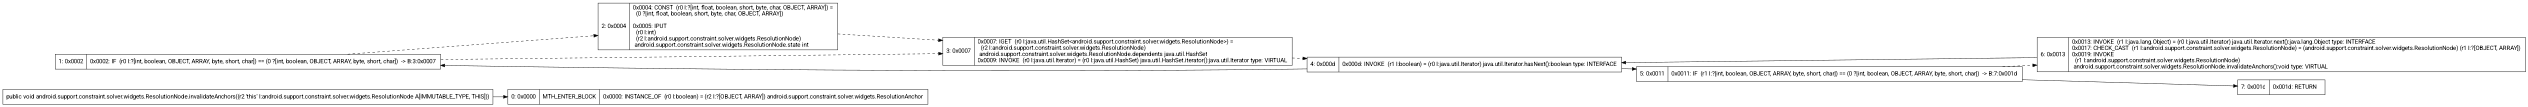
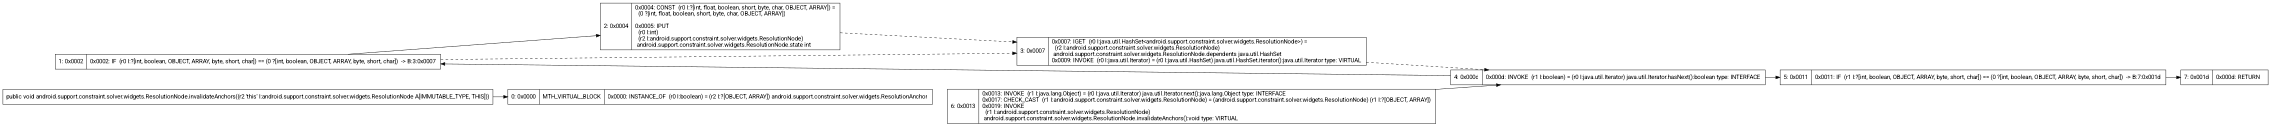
edge "1: 0x0002" -> "2: 0x0004": style dashed -> solid
edge "5: 0x0011" -> "6: 0x0013": removed
node "7: 0x001d": text "0x001d: RETURN" -> "0x000d: RETURN"
node "0: 0x0000": text "MTH_ENTER_BLOCK" -> "MTH_VIRTUAL_BLOCK"
